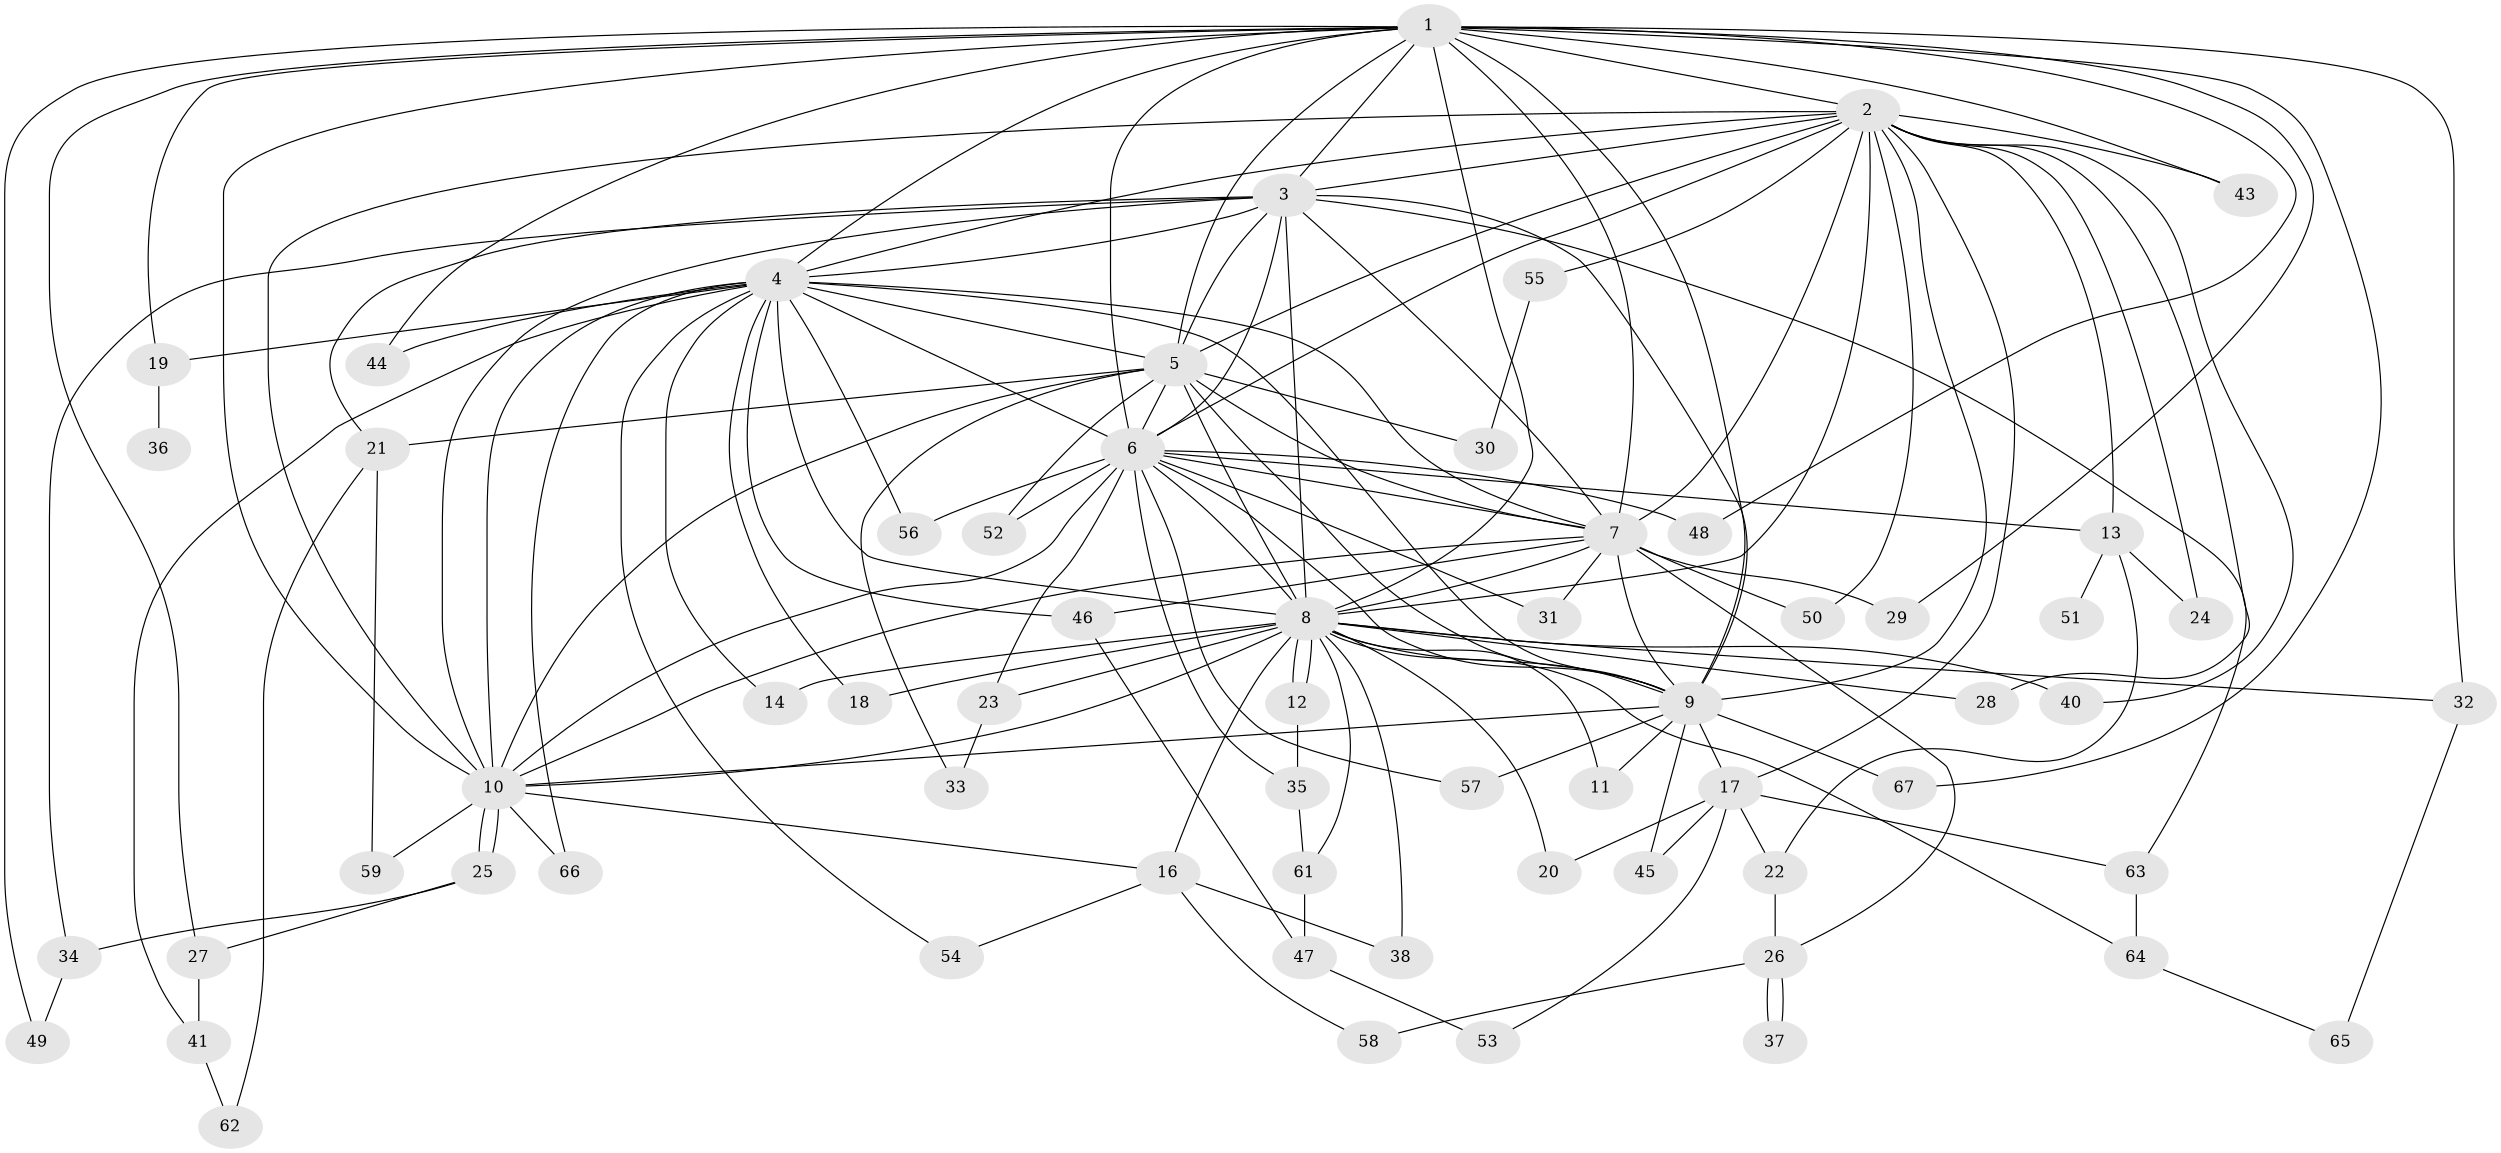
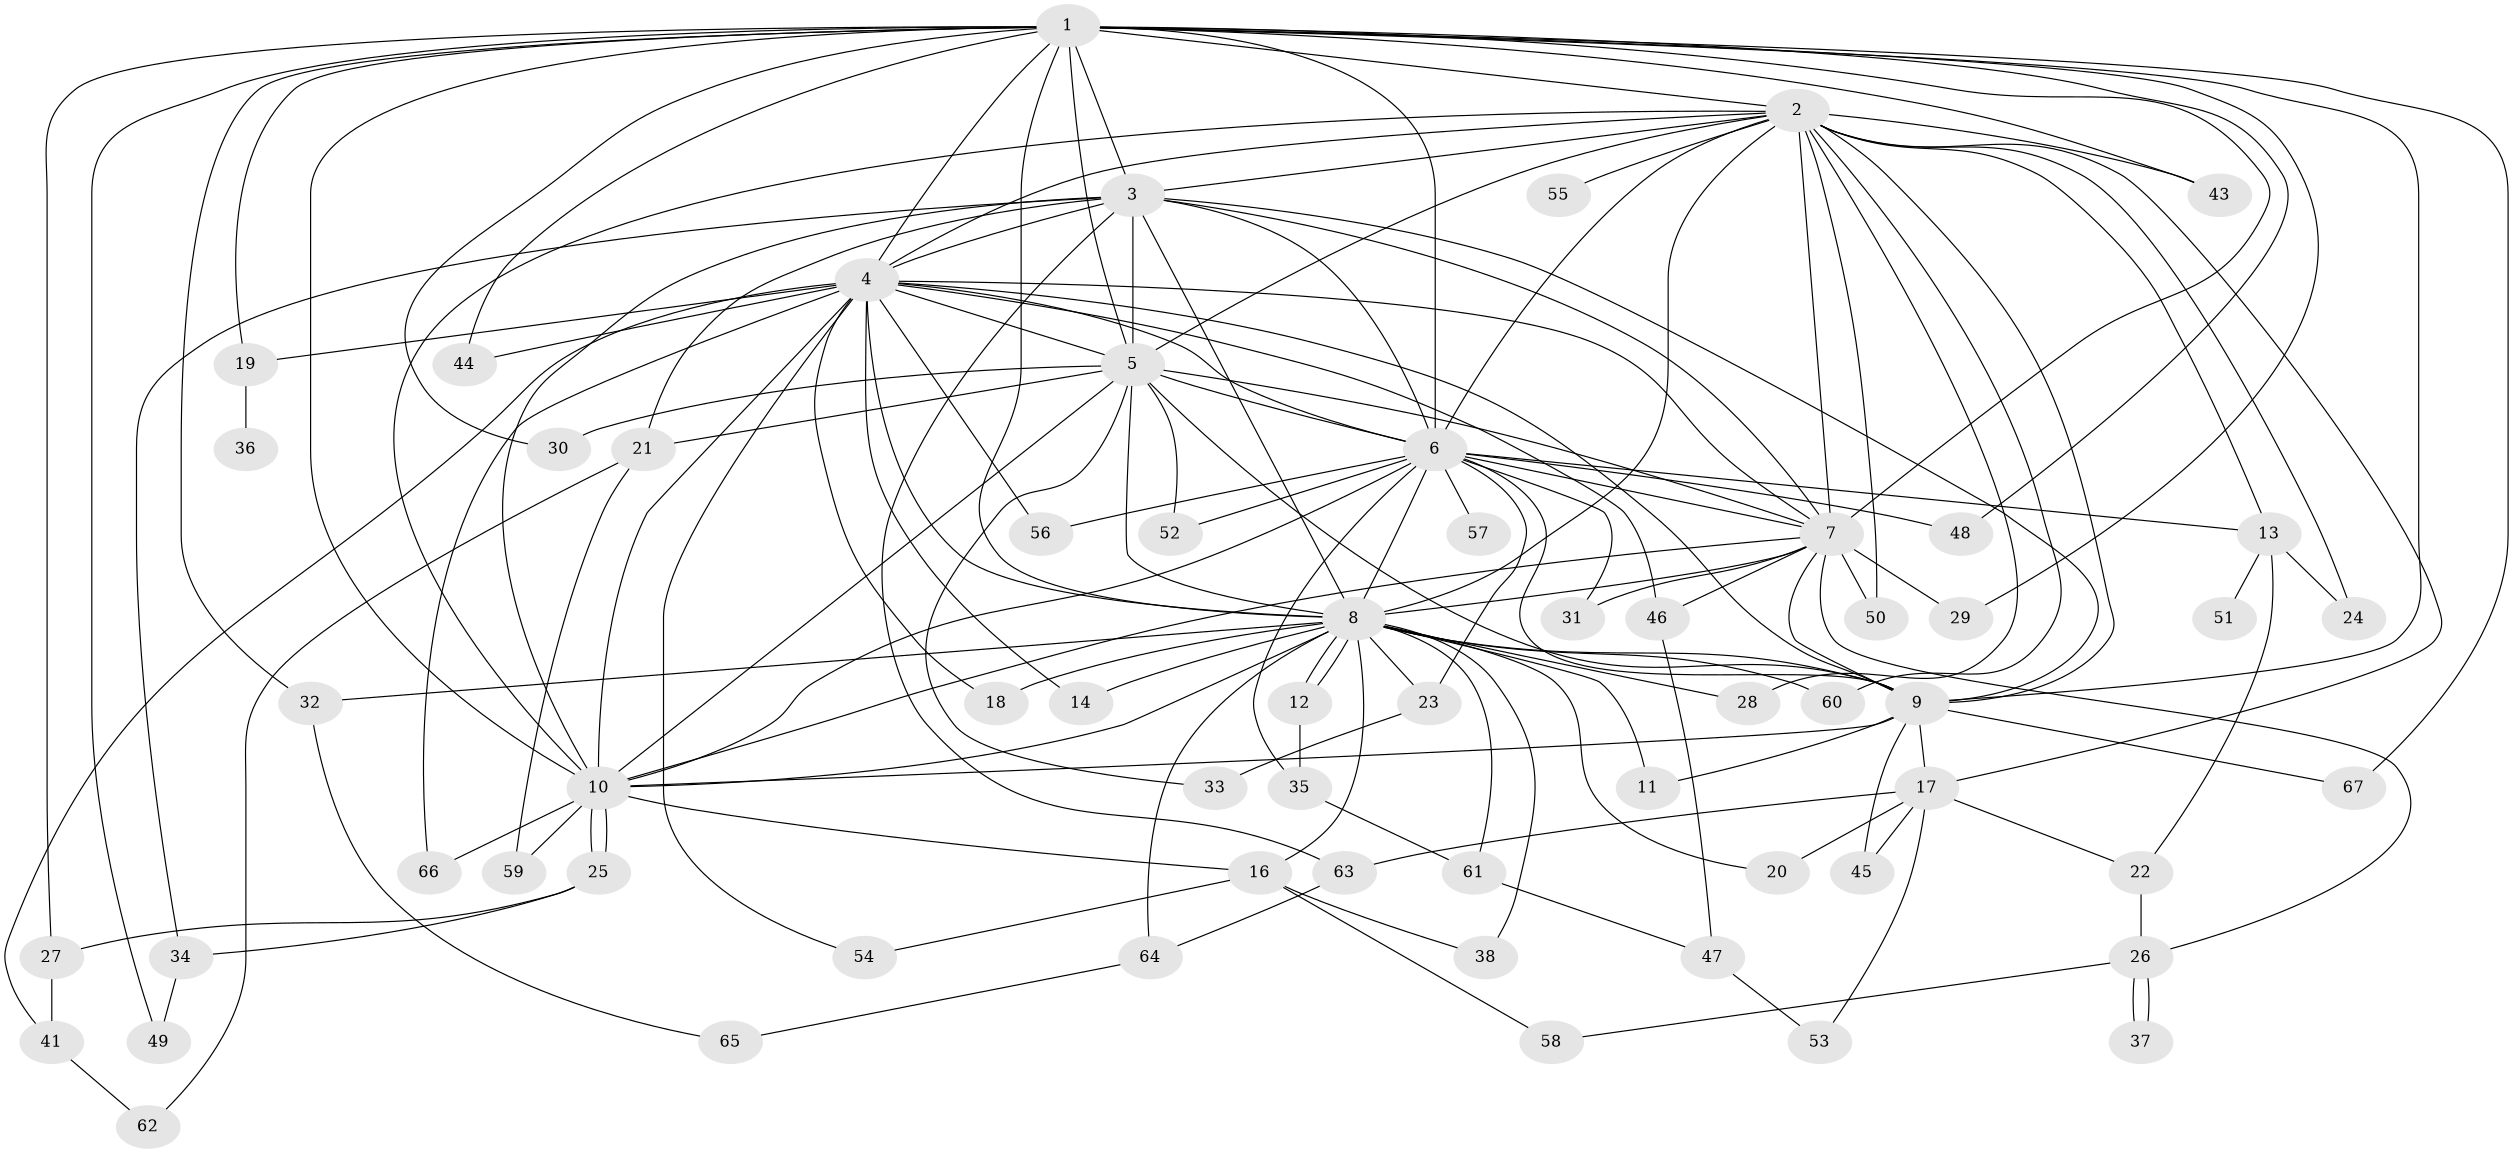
edge "55" -- "30": now "1" -- "30"
node "40": label "40" -> "60"
edge "9" -- "57": removed
